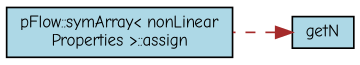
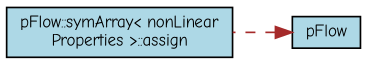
node "getN": label "getN" -> "pFlow"
